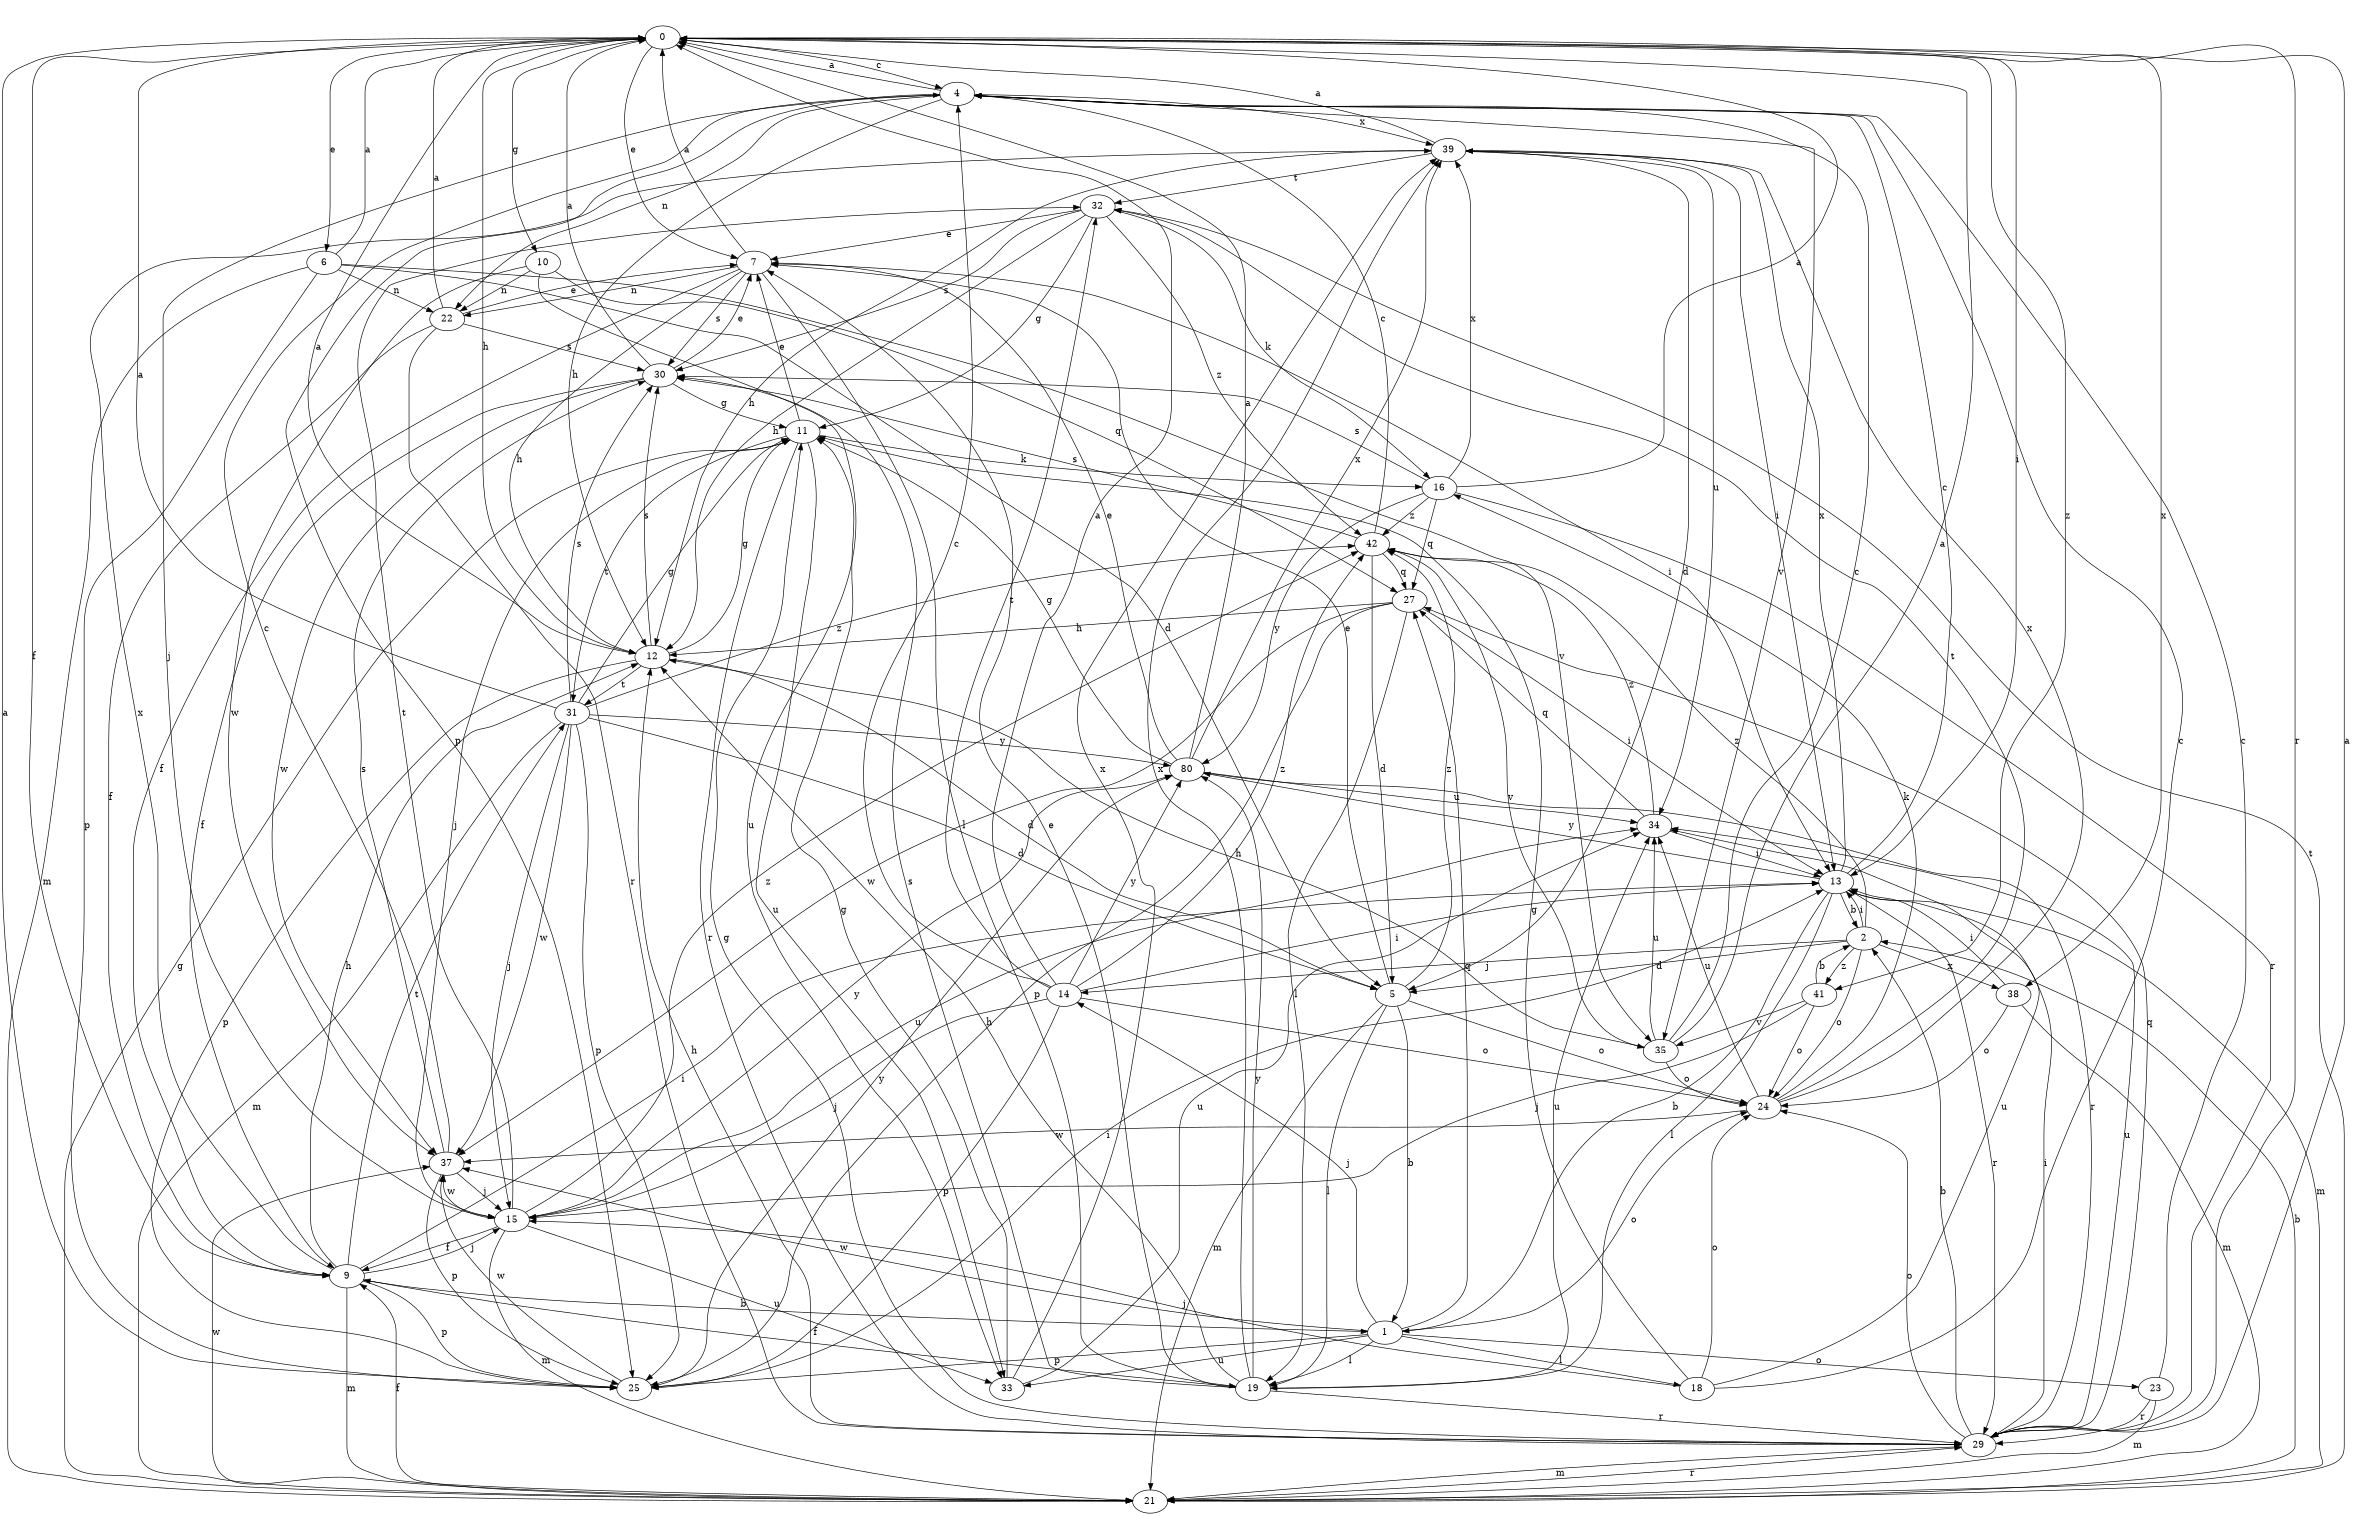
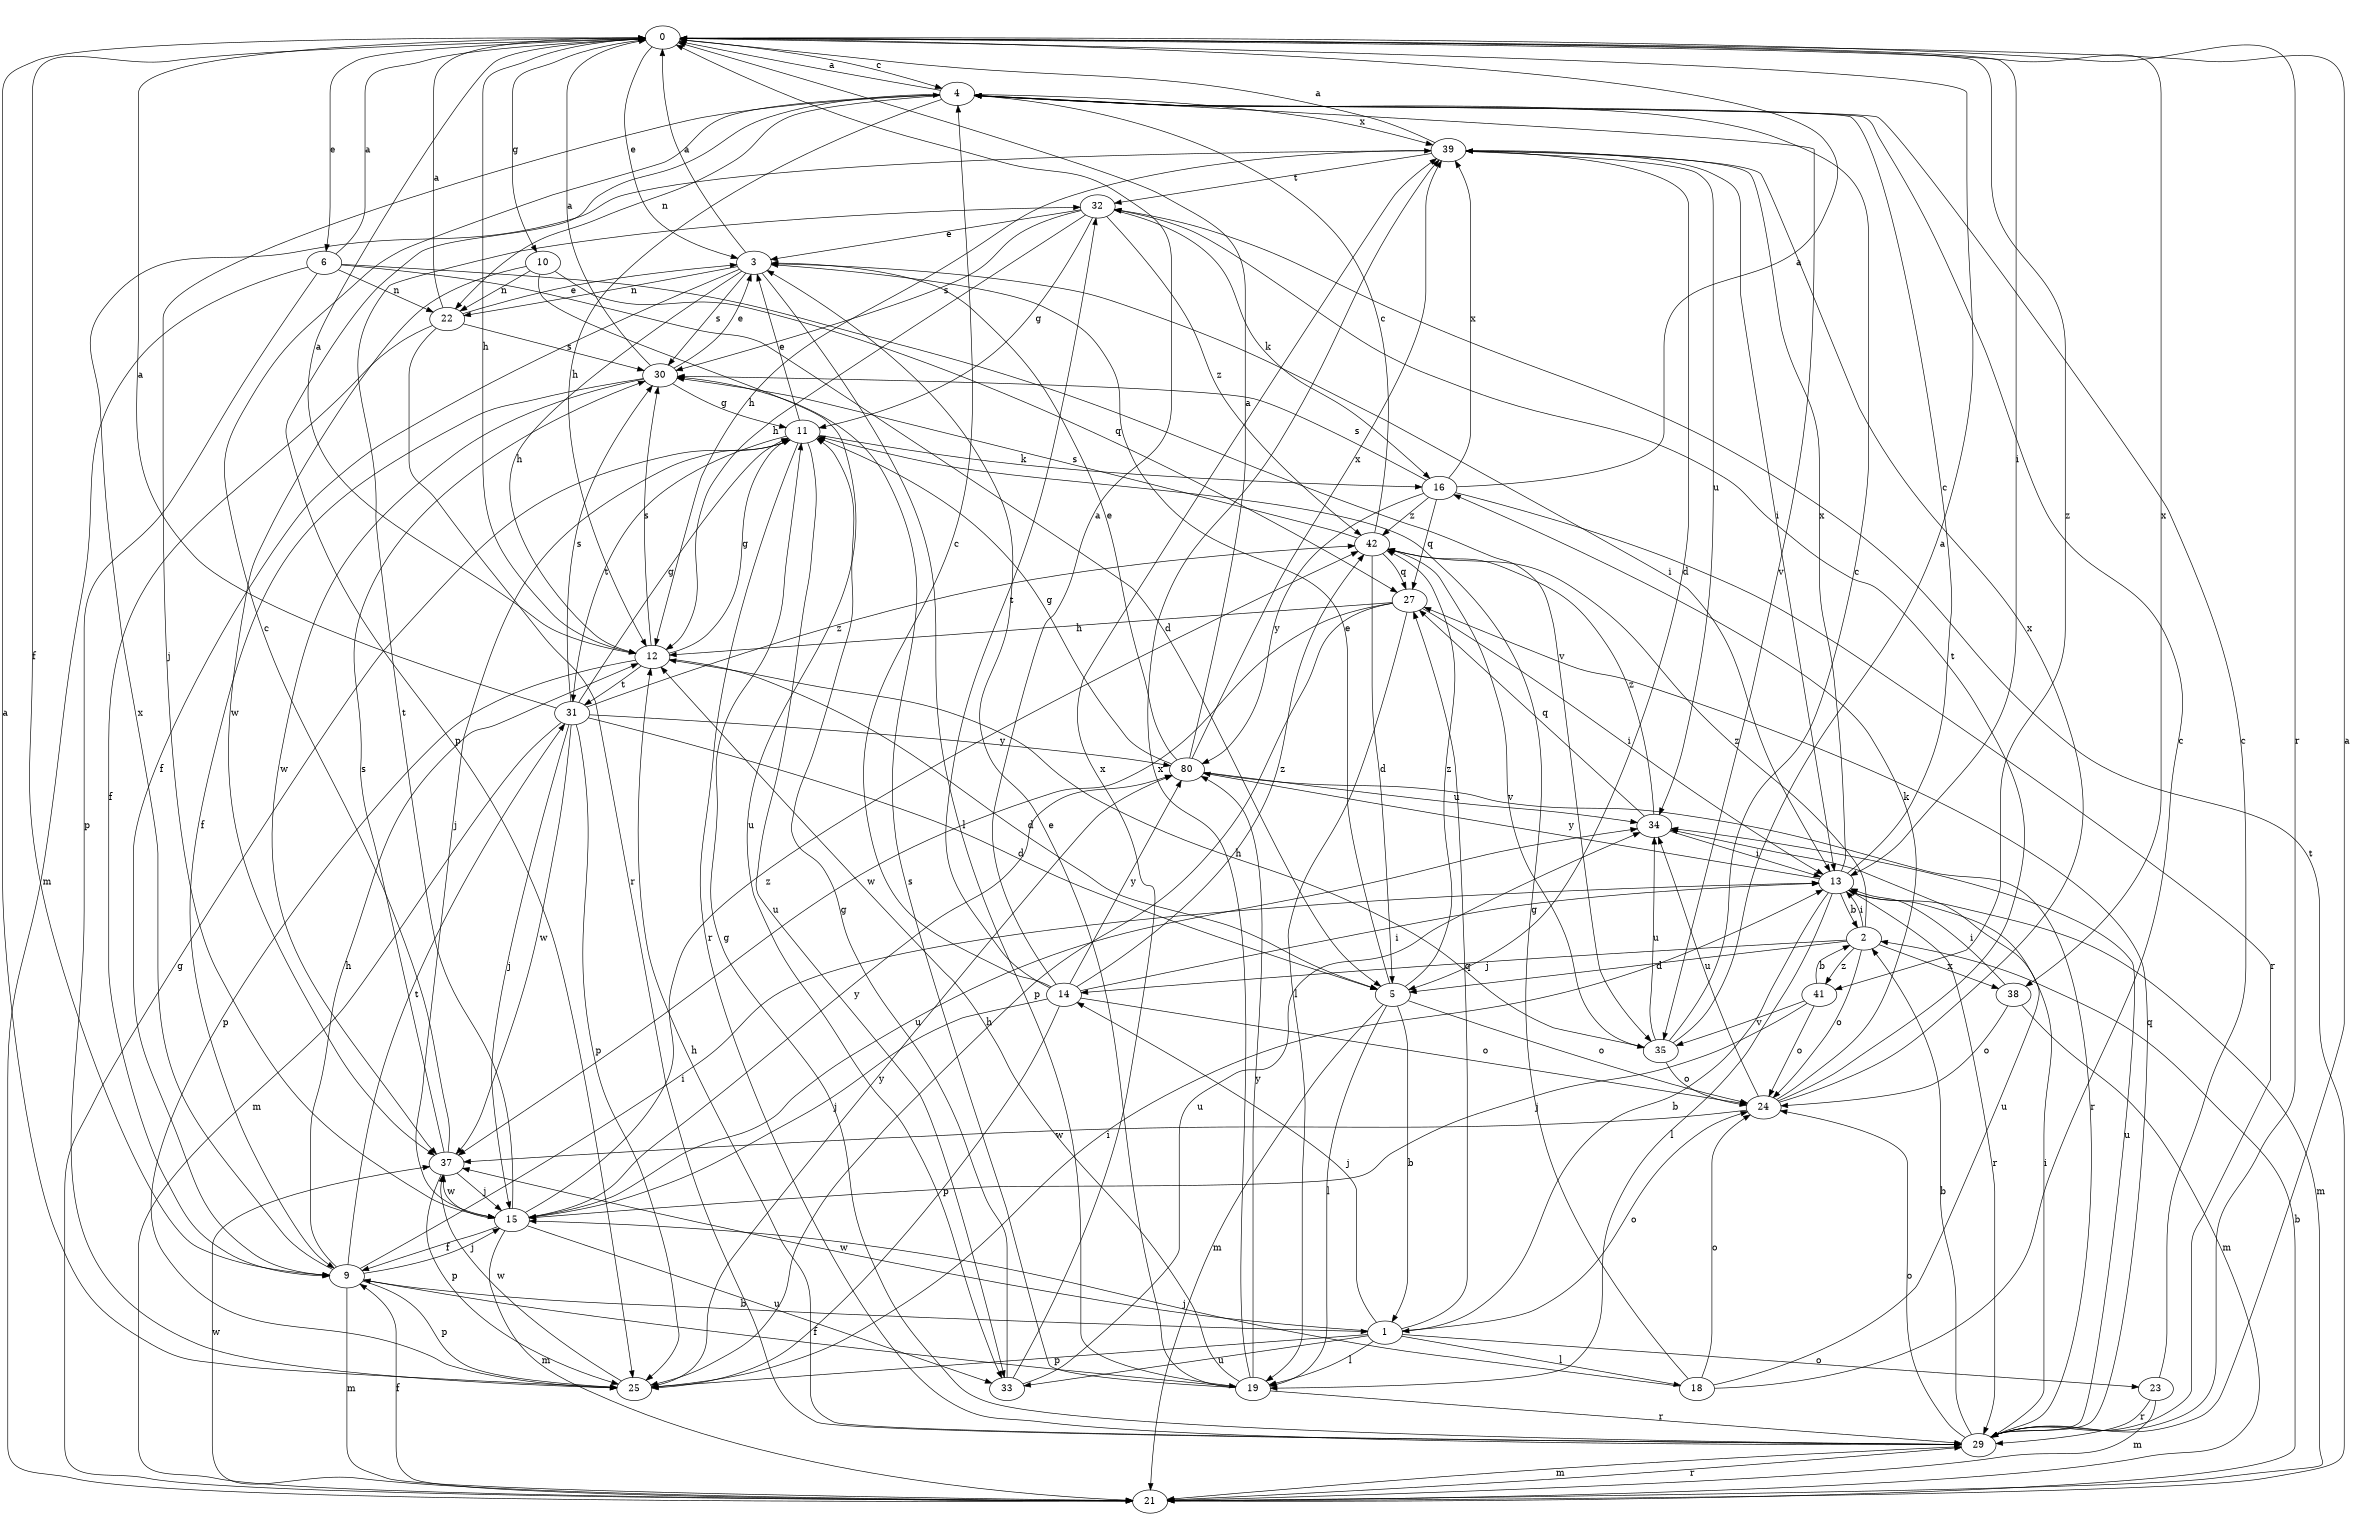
node "7": label "7" -> "3"
edge "19" -> "34": removed, label "u"
